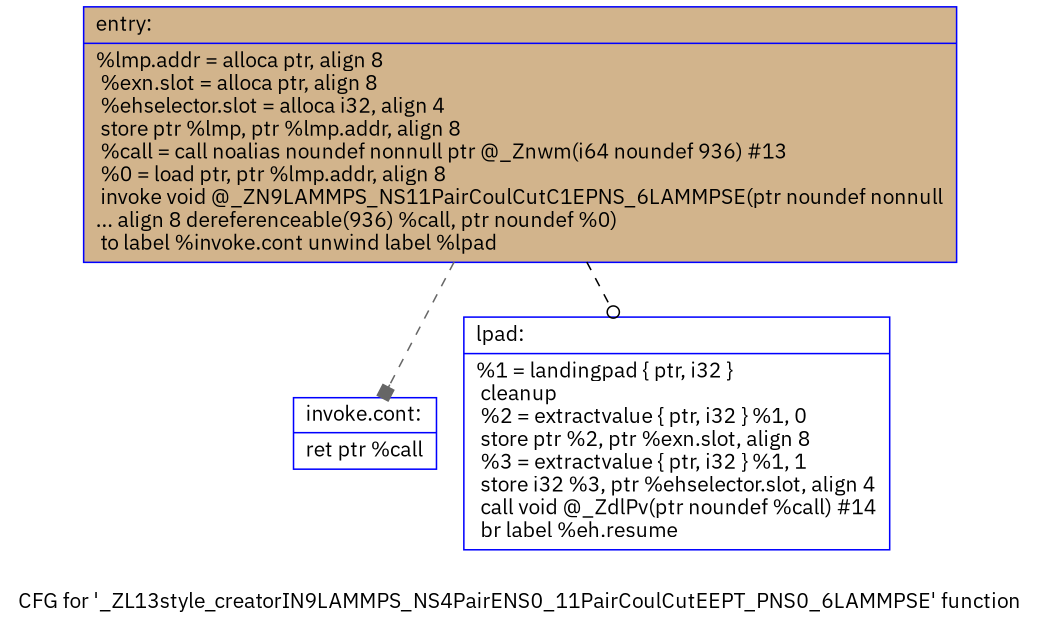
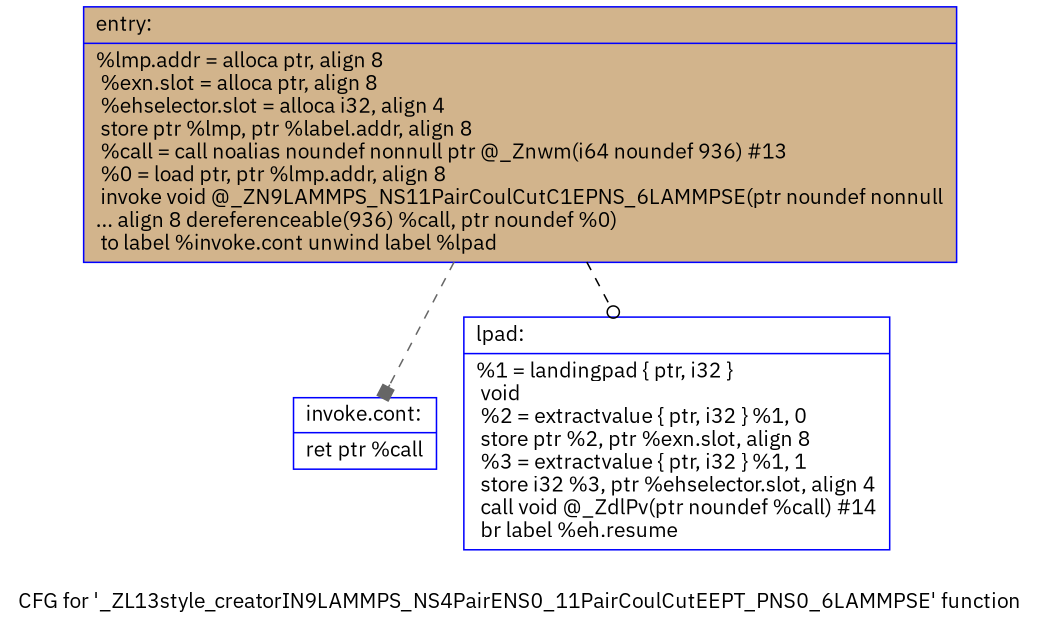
node "entry:": text "store ptr %lmp, ptr %lmp.addr, align 8" -> "store ptr %lmp, ptr %label.addr, align 8"
node "lpad:": text "cleanup" -> "void"
